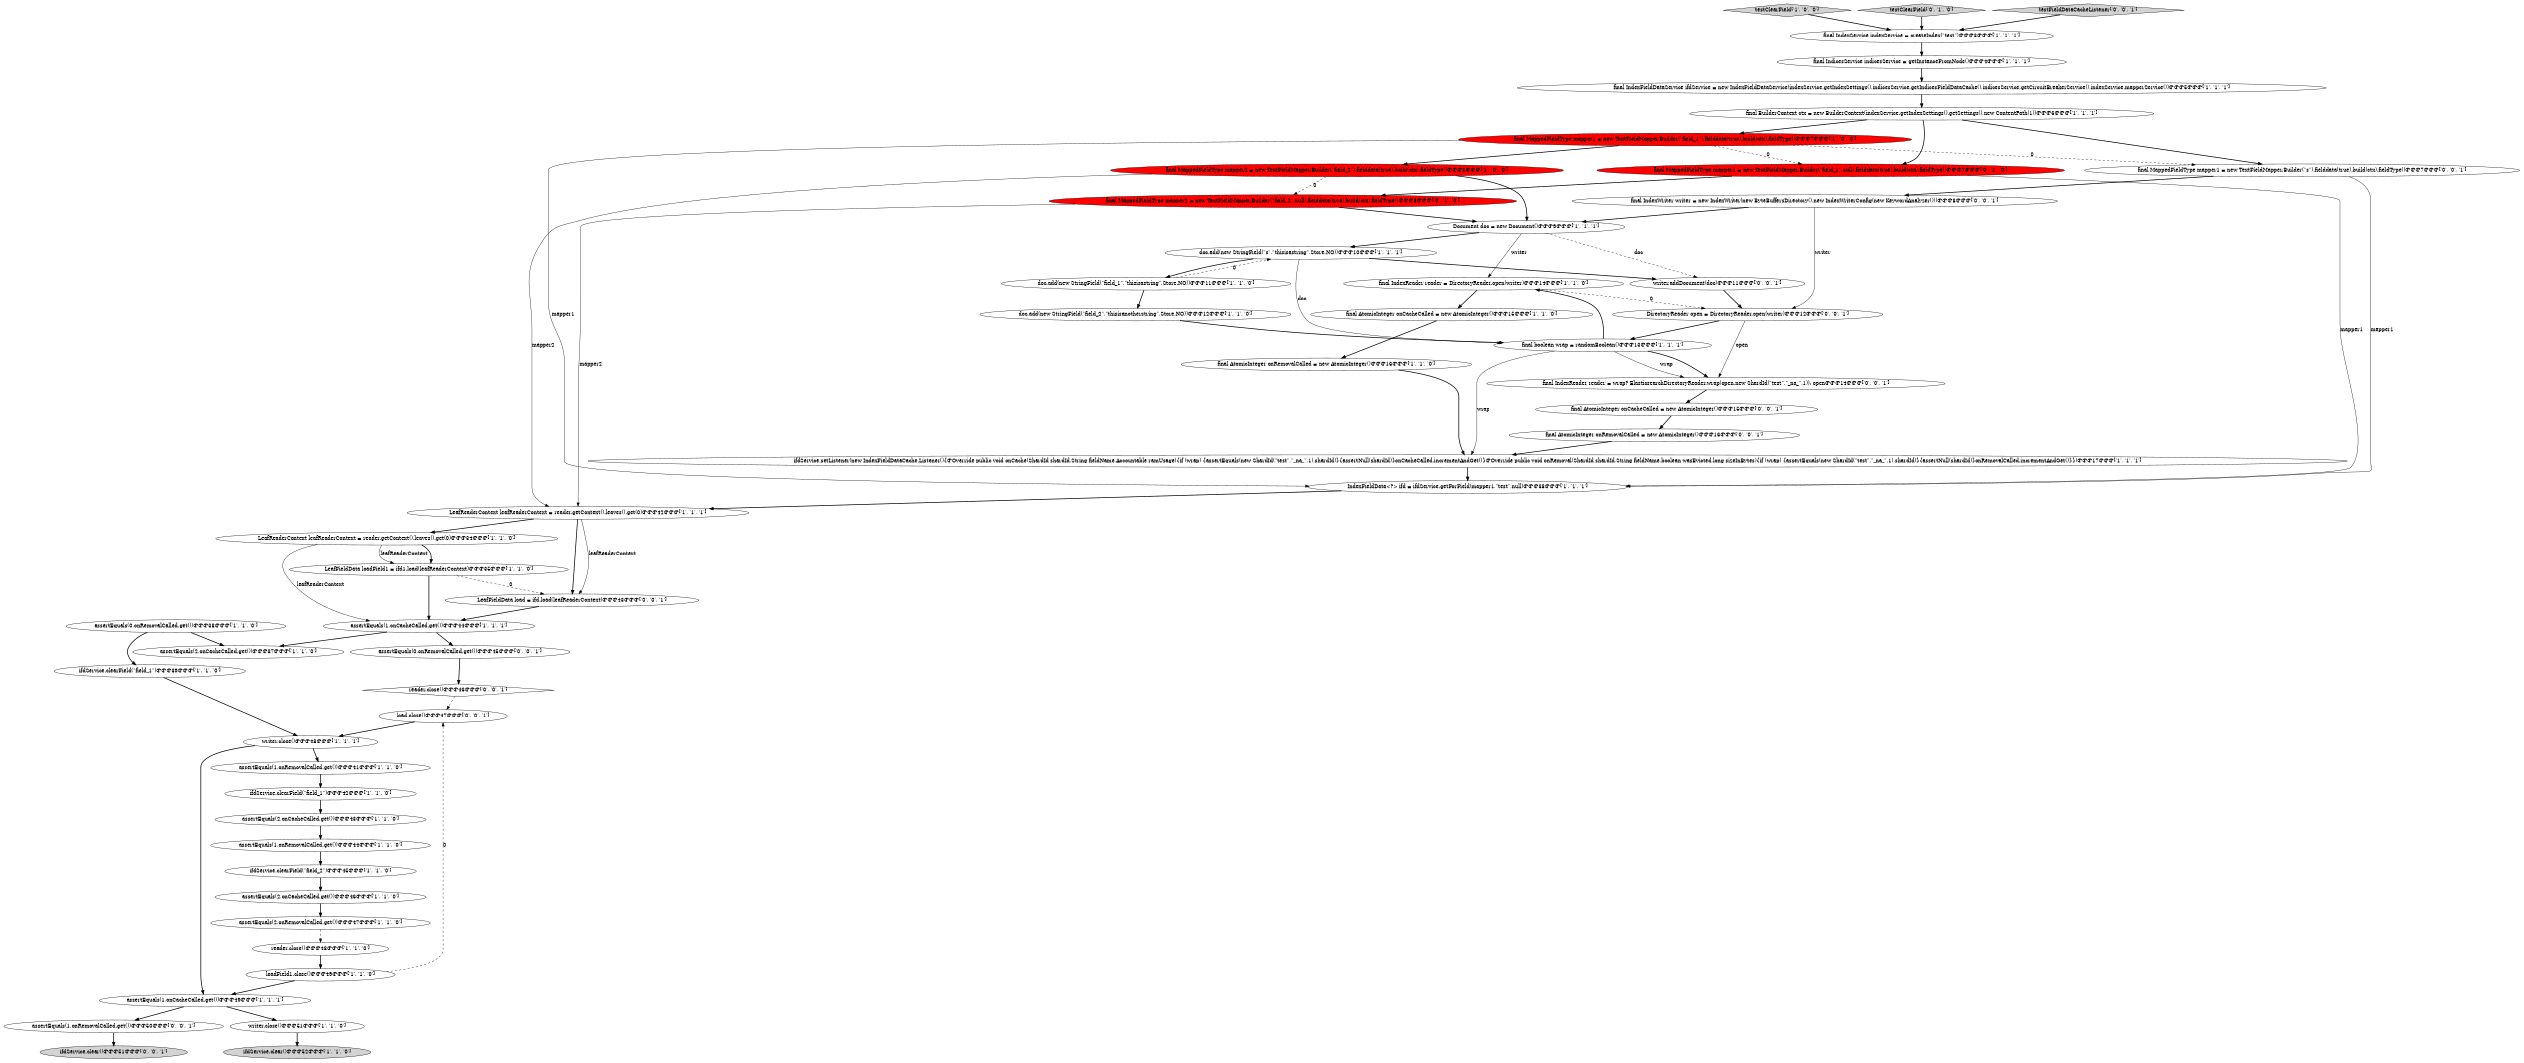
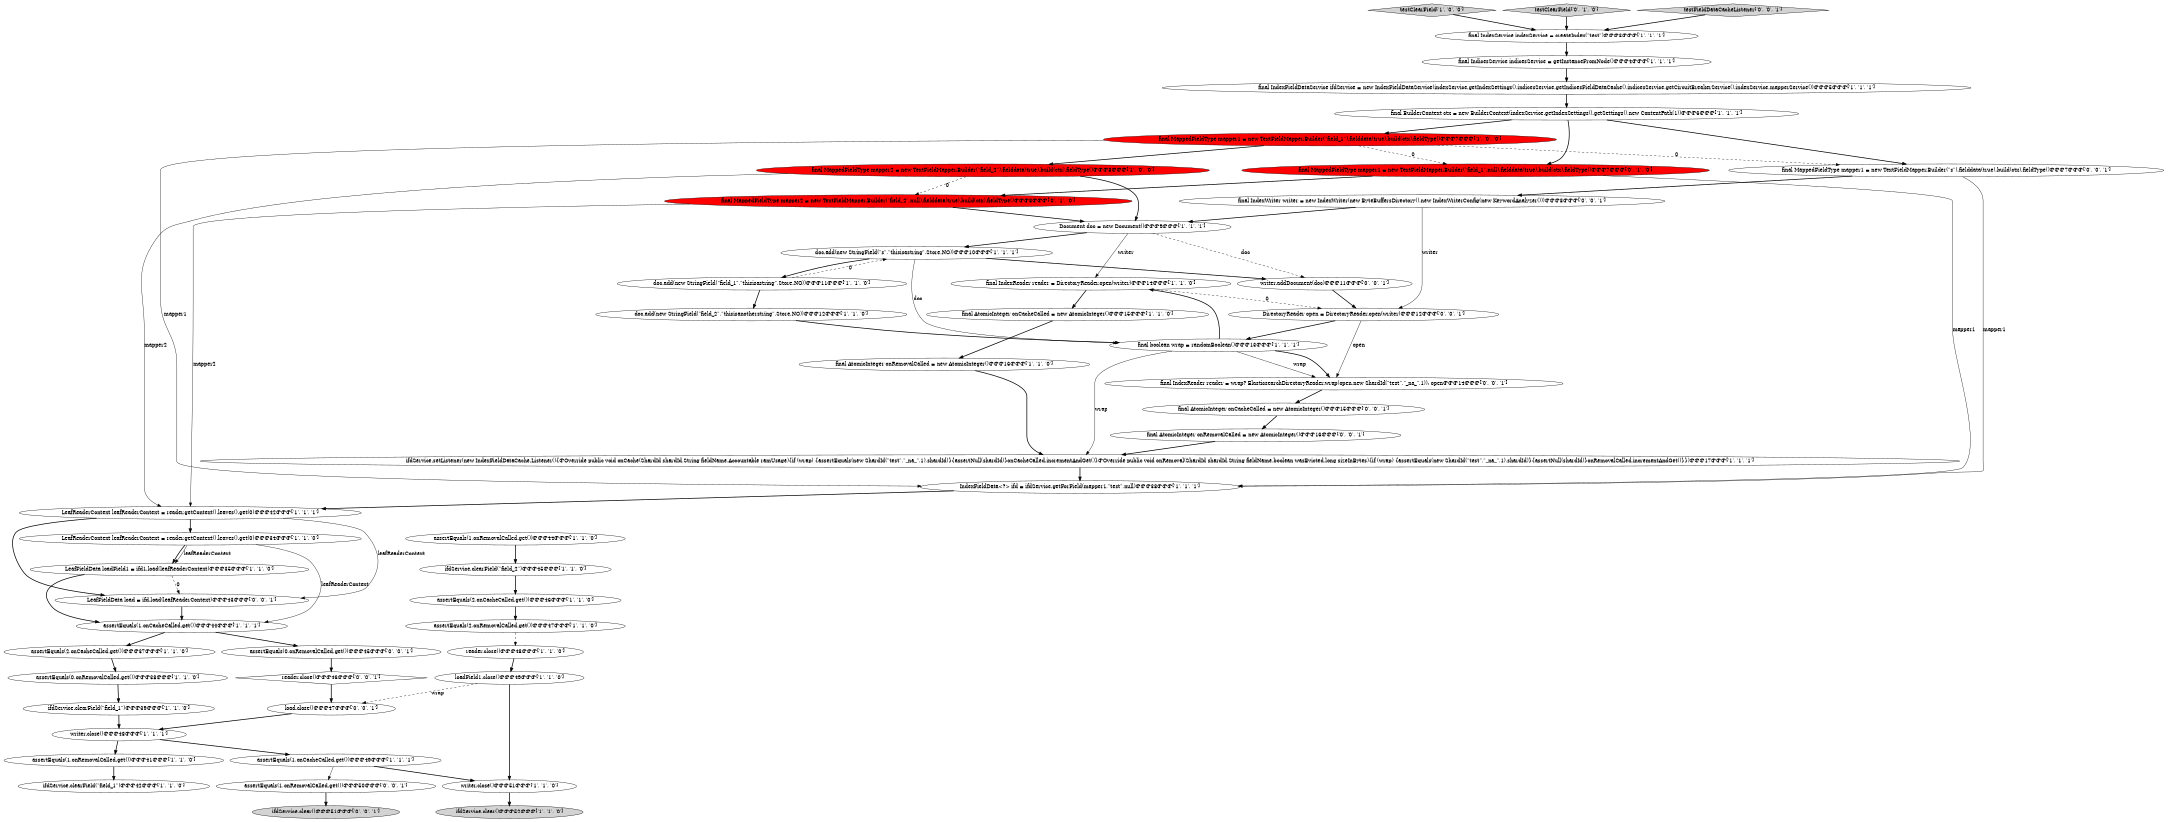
edge "assertEquals(0,onRemovalCalled.get())@@@38@@@['1', '1', '0']" -> "assertEquals(2,onCacheCalled.get())@@@37@@@['1', '1', '0']": reversed
edge "reader.close()@@@46@@@['0', '0', '1']" -> "load.close()@@@47@@@['0', '0', '1']": style dashed -> bold
node "assertEquals(2,onCacheCalled.get())@@@43@@@['1', '1', '0']": removed
edge "loadField1.close()@@@49@@@['1', '1', '0']" -> "load.close()@@@47@@@['0', '0', '1']": label "0" -> "wrap"
edge "loadField1.close()@@@49@@@['1', '1', '0']" -> "assertEquals(1,onCacheCalled.get())@@@49@@@['1', '1', '1']": now "loadField1.close()@@@49@@@['1', '1', '0']" -> "writer.close()@@@51@@@['1', '1', '0']"
edge "assertEquals(1,onCacheCalled.get())@@@49@@@['1', '1', '1']" -> "assertEquals(1,onRemovalCalled.get())@@@50@@@['0', '0', '1']": style bold -> solid
